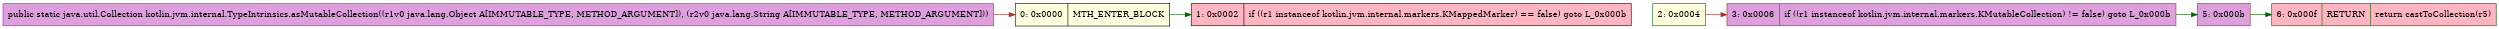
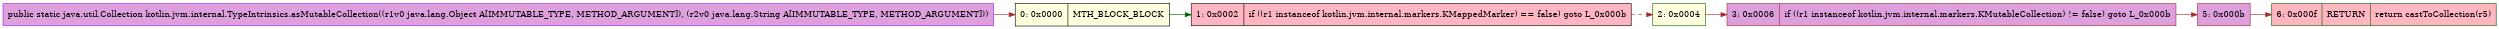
node "0: 0x0000": text "MTH_ENTER_BLOCK" -> "MTH_BLOCK_BLOCK"
edge "1: 0x0002" -> "2: 0x0004": added
edge "3: 0x0006" -> "5: 0x000b": color darkgreen -> brown
edge "5: 0x000b" -> "6: 0x000f": color darkgreen -> brown
